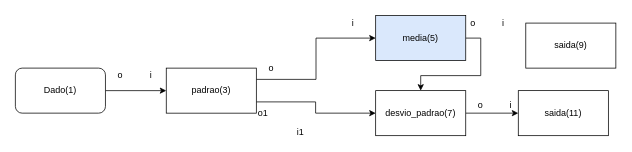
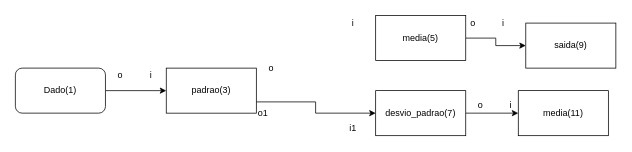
node "media(5)": fillcolor #dae8fc -> #ffffff
edge "media(5)" -> "desvio_padrao(7)": now "media(5)" -> "saida(9)"
edge "padrao(3)" -> "media(5)": removed
node "saida(11)": label "saida(11)" -> "media(11)"
node "i1": moved (300, 132) -> (353, 128)
